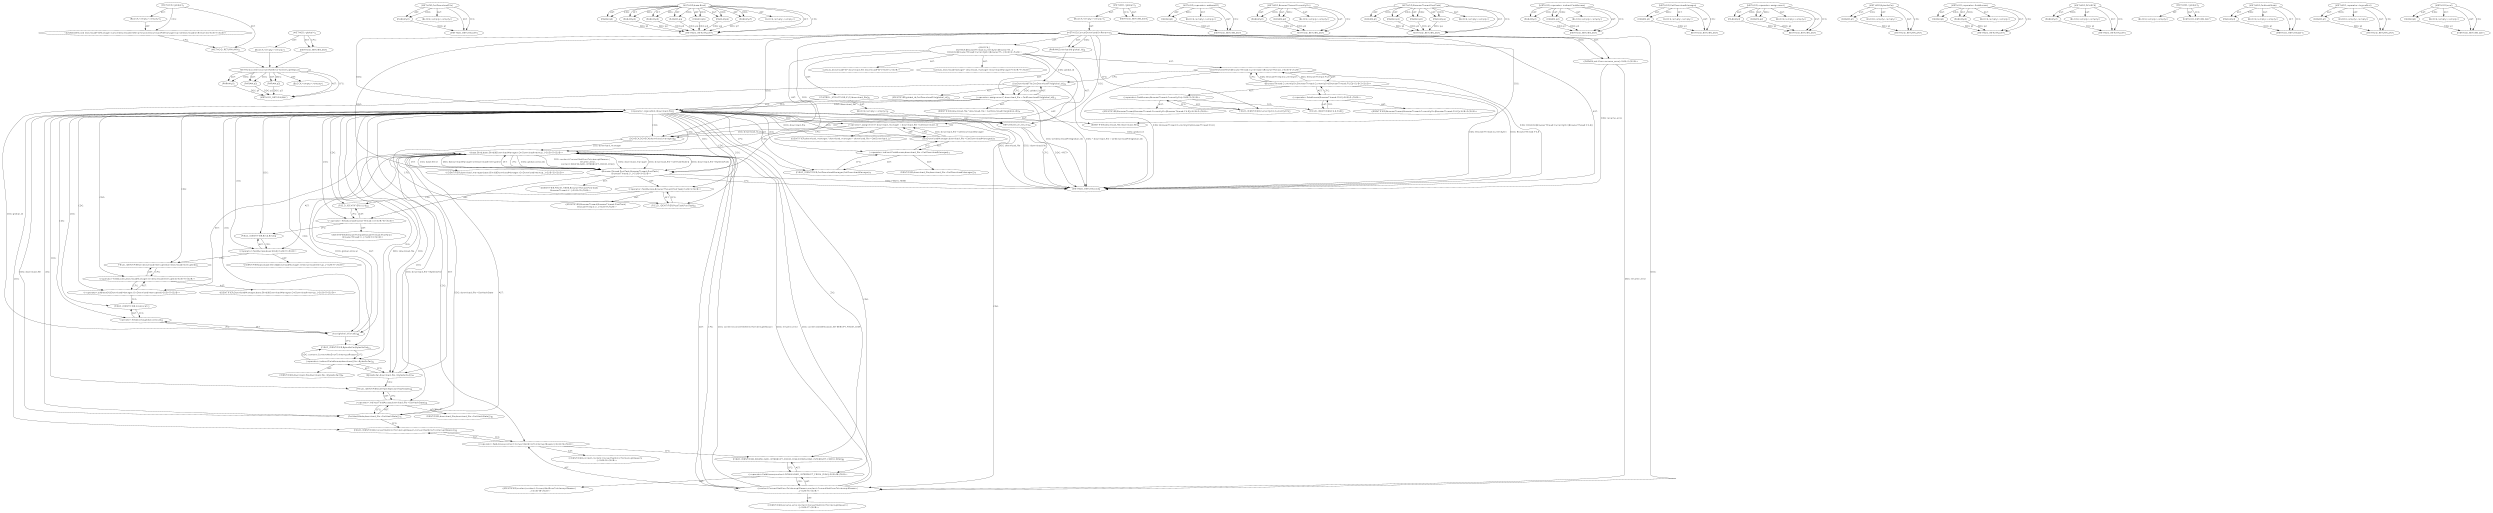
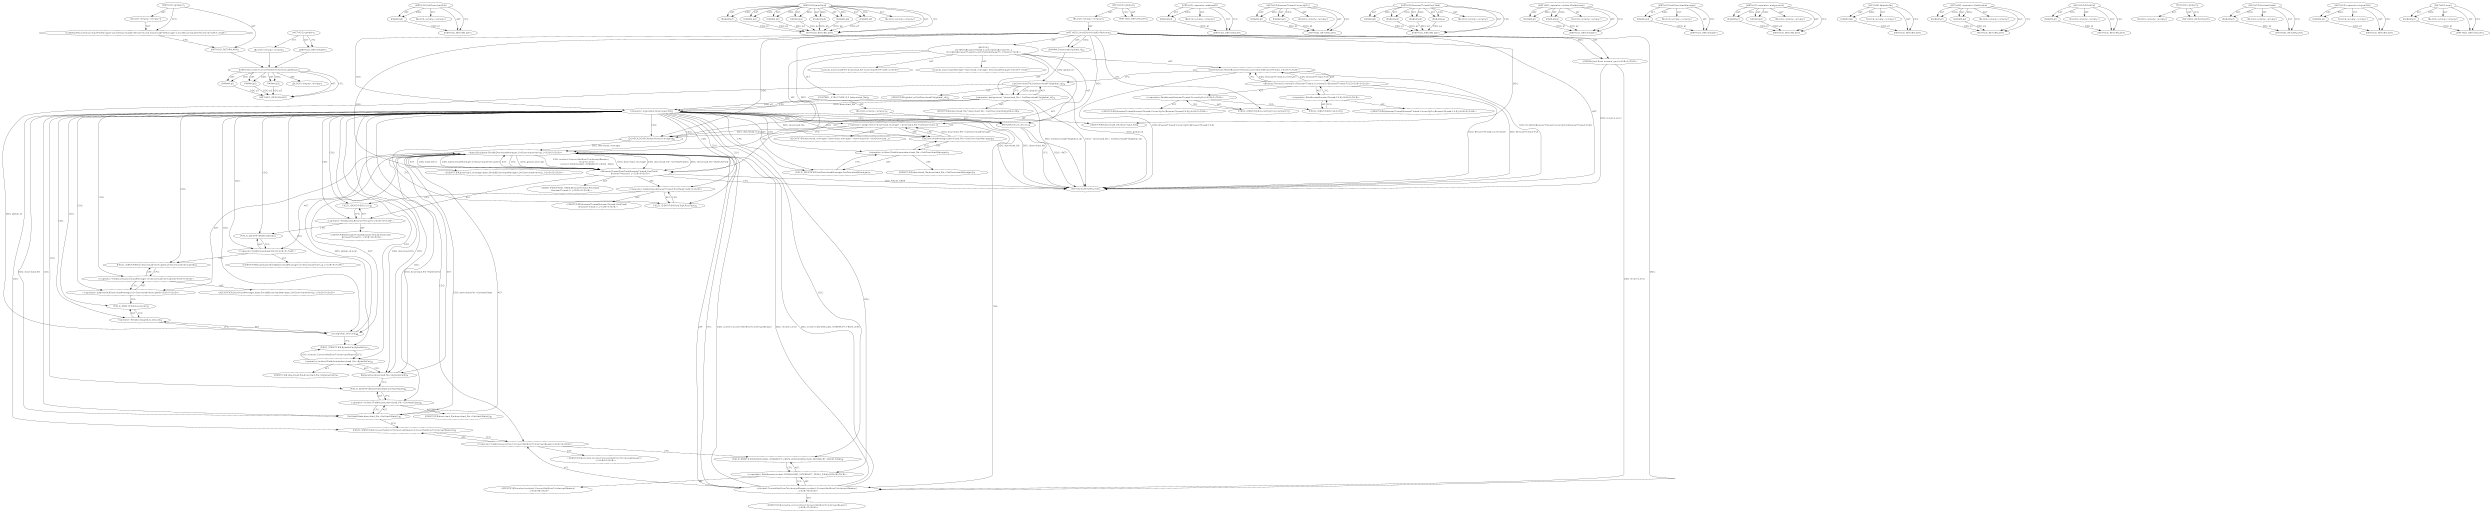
edge "(CONTROL_STRUCTURE,IF,if (!download_file))" -> "(<operator>.logicalNot,!download_file)": label "AST: " -> "DDG: p7"
node "(IDENTIFIER,download_file,download_file->GetHashState())": text "55" -> "15"
